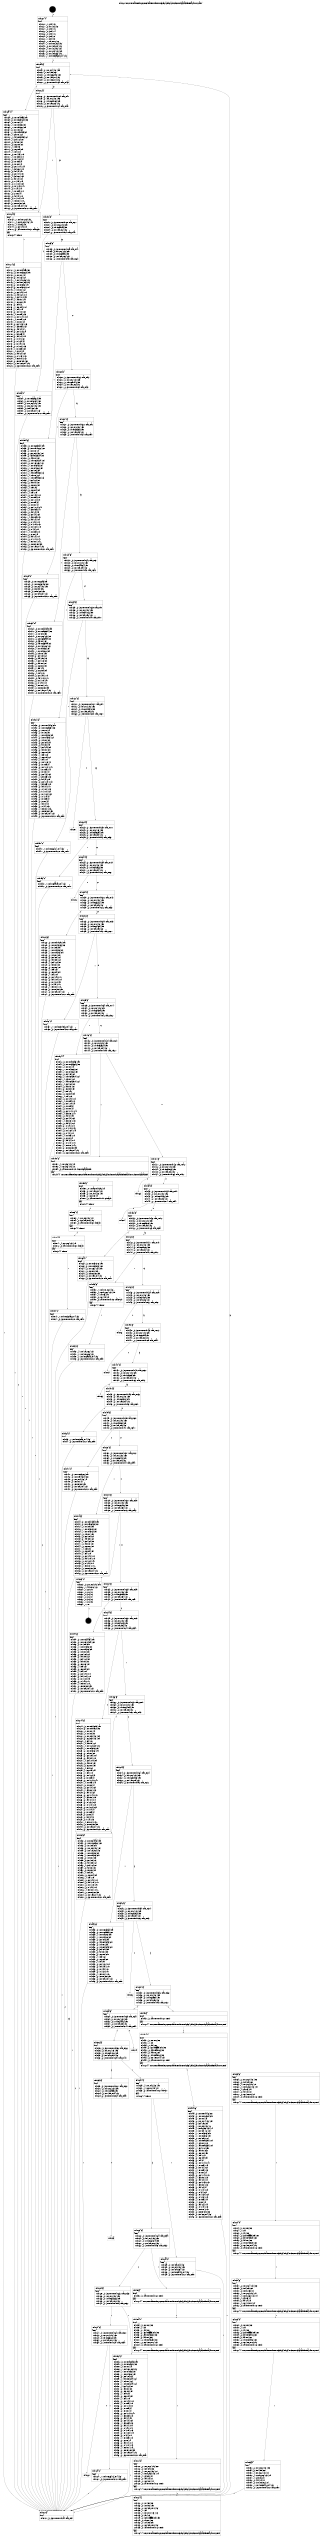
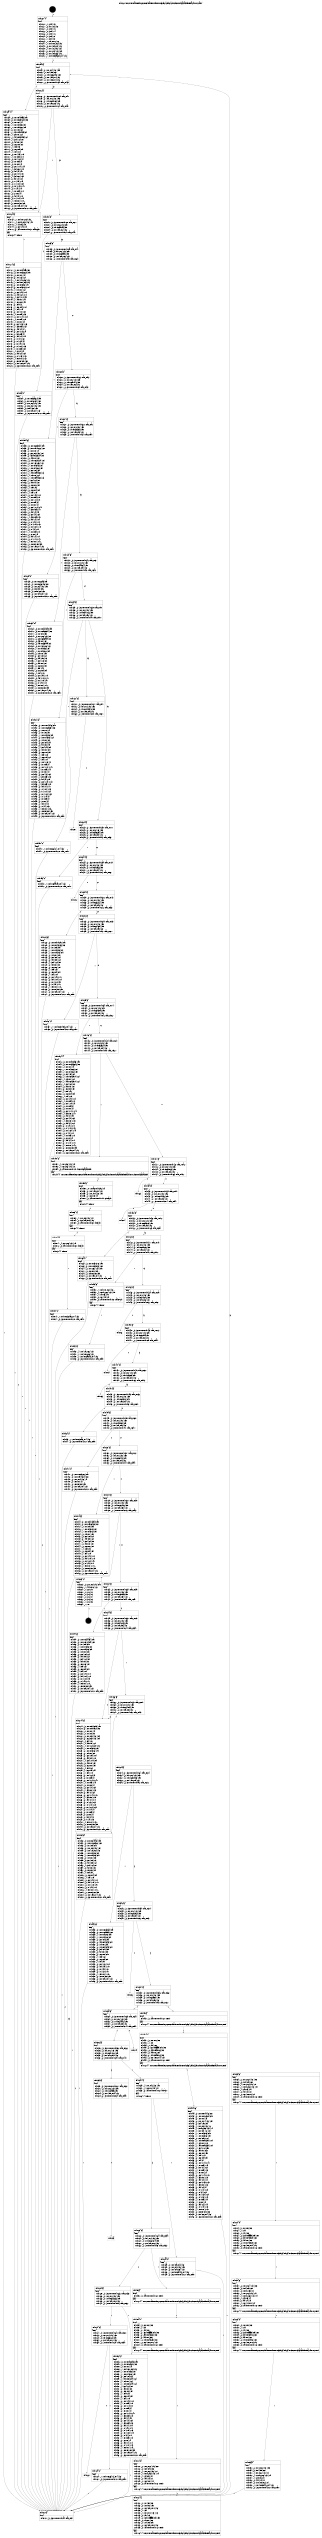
edge "0x401372 [25]" -> "0x40138b [25]": now "0x401359 [25]" -> "0x40138b [25]"
edge "0x401566 [25]" -> "0x40157f [25]": now "0x401566 [25]" -> "0x401879 [152]"
